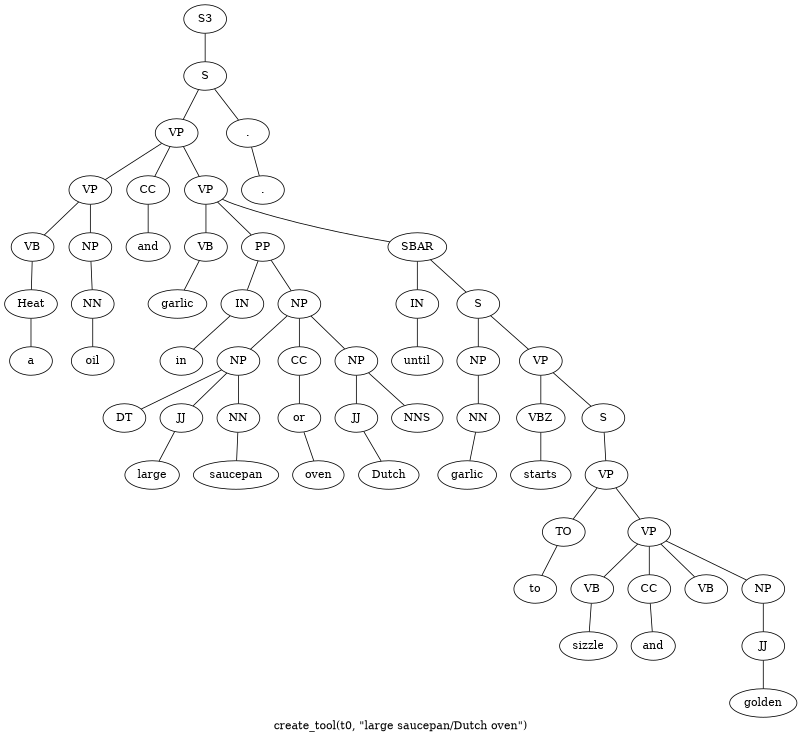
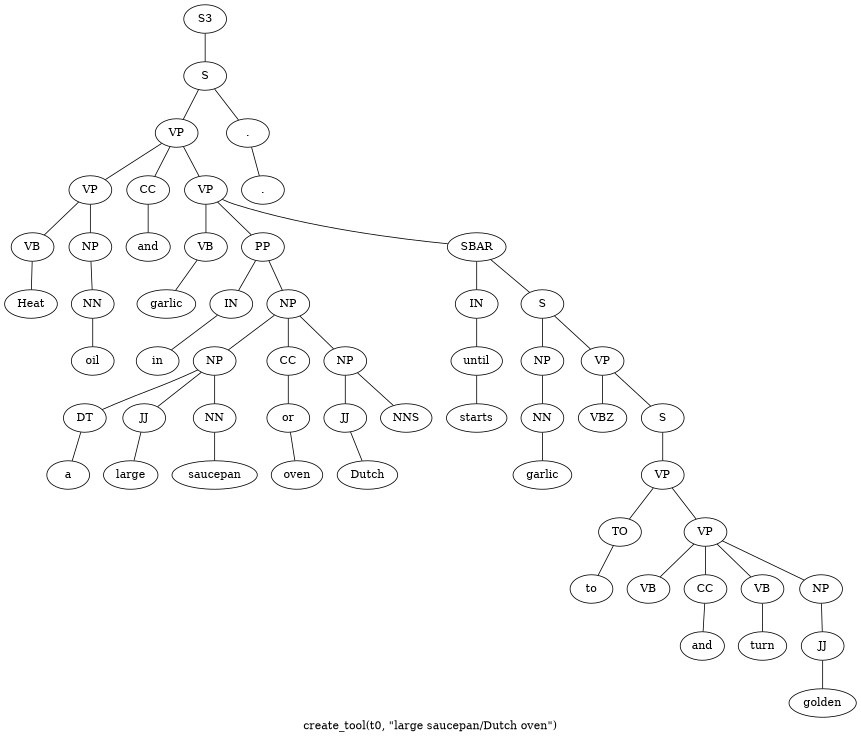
edge "Heat" -- "a": now "DT" -- "a"
edge "VBZ" -- "starts": now "until" -- "starts"
node "sizzle": removed
node "turn": added
